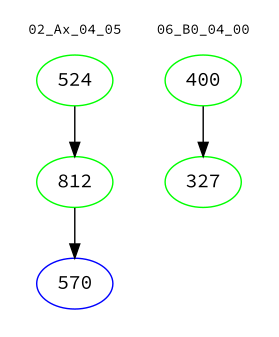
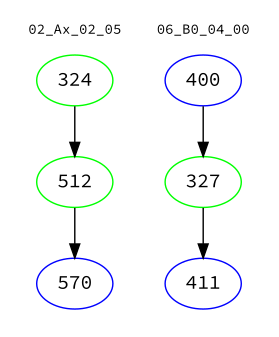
cluster "02_Ax_04_05": label "02_Ax_04_05" -> "02_Ax_02_05"
node "524": label "524" -> "324"
node "400": color green -> blue
node "812": label "812" -> "512"
node "411": added
